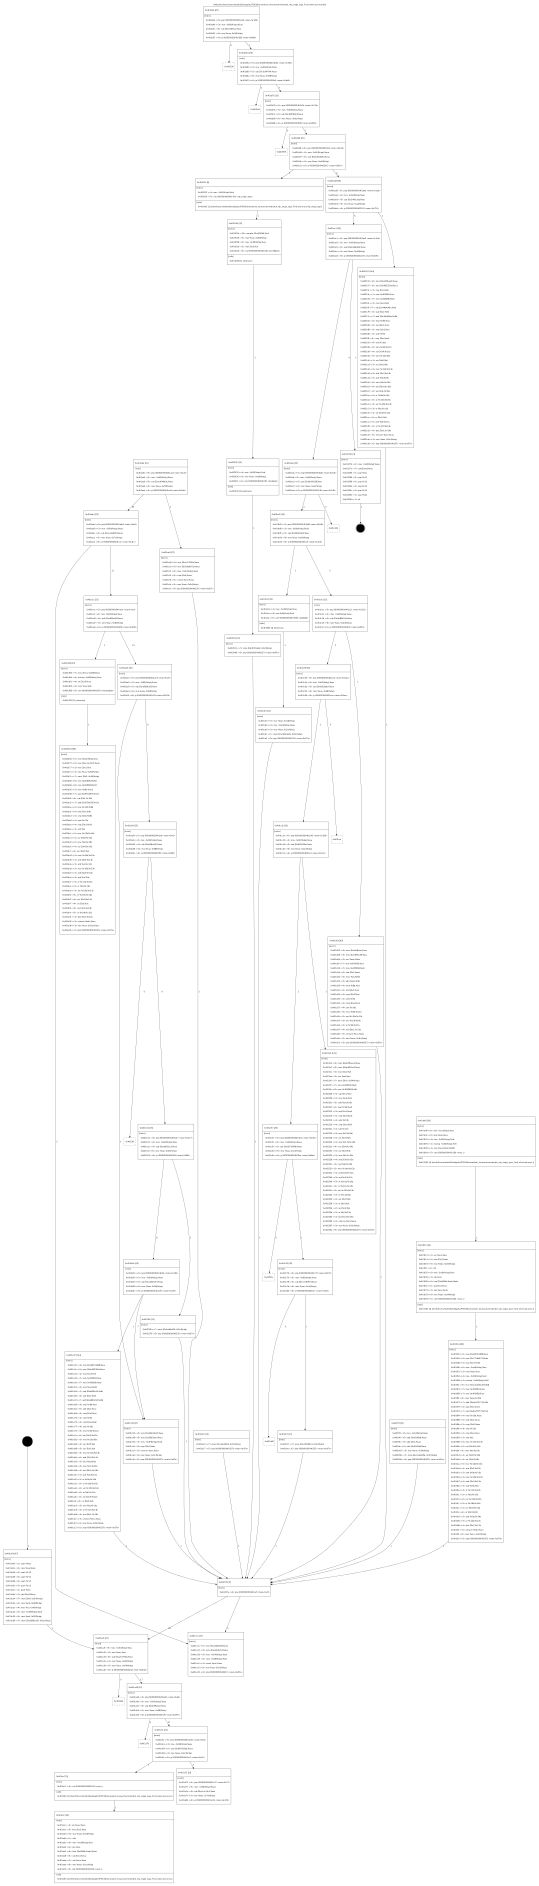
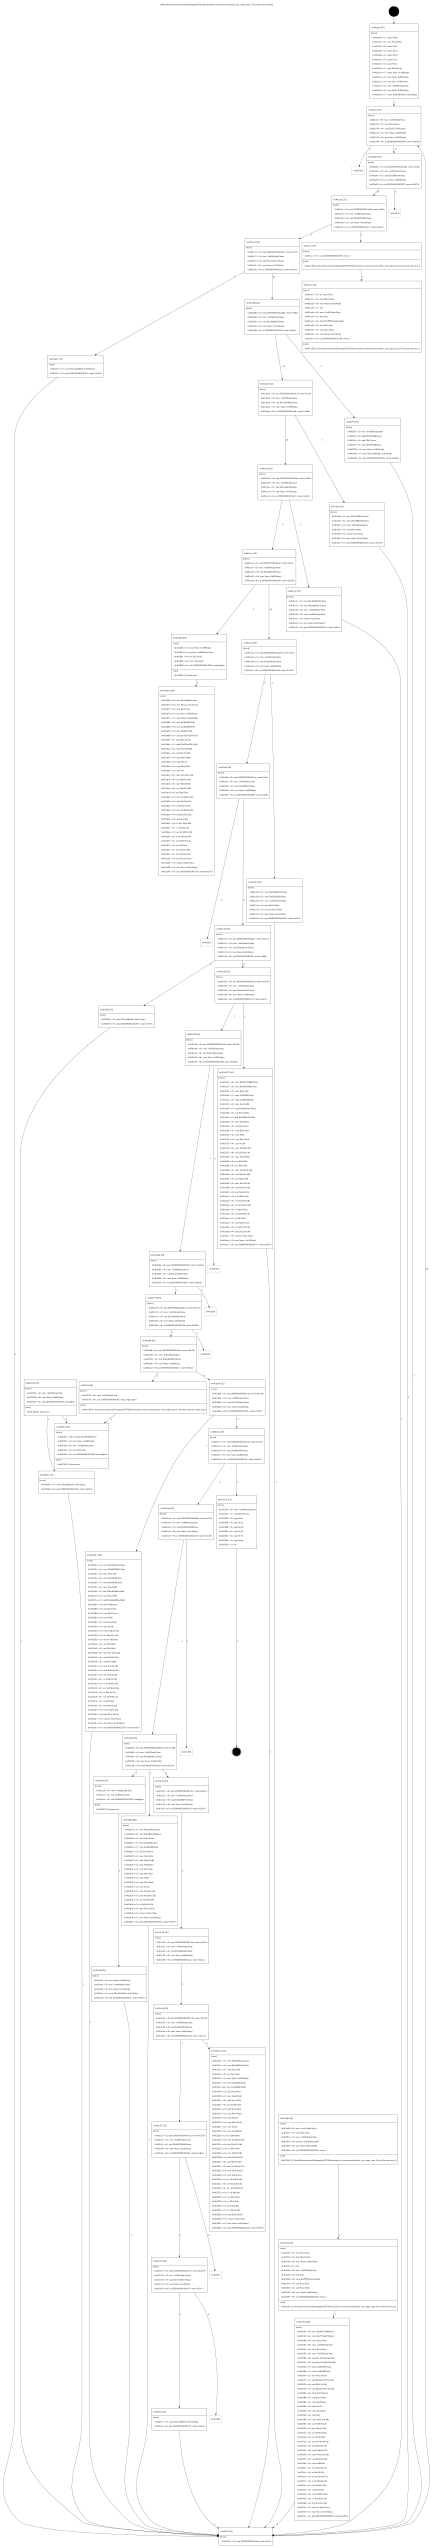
edge "0x401a72 [22]" -> "0x401e10 [12]": added, label "1"
node "0x401a88 [22]": added
edge "0x40201b [23]" -> "0x402032 [15]": reversed
edge "0x401c0c [25]" -> "0x401d03 [83]": now "0x401bf3 [25]" -> "0x401d03 [83]"
node "0x401cae": removed
edge "0x401b2b [25]" -> "0x401c93 [27]": now "0x401b2b [25]" -> "0x401b44 [25]"
edge "0x40237e [5]" -> "0x401e1c [27]": reversed
